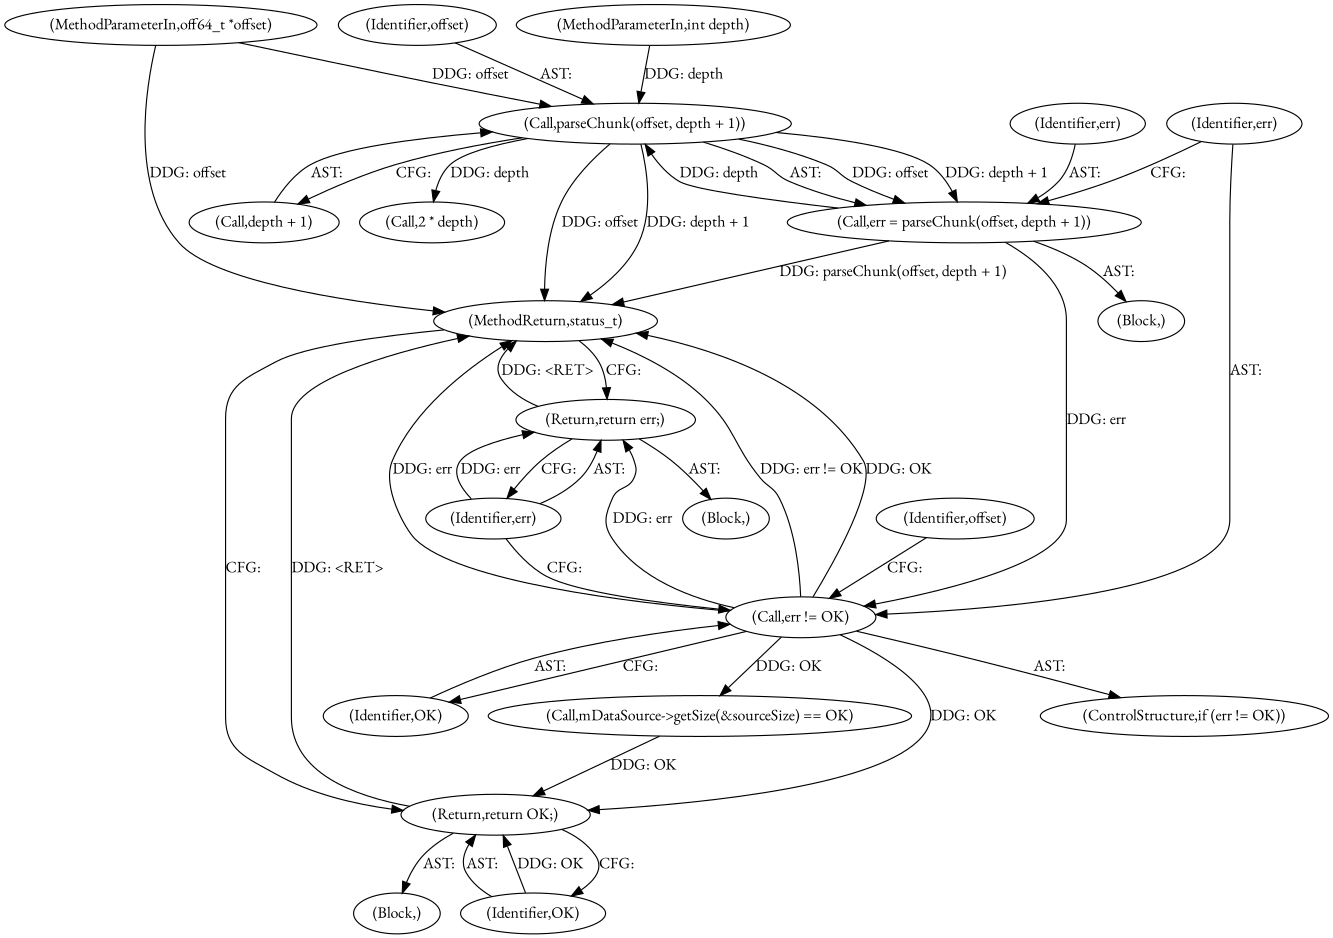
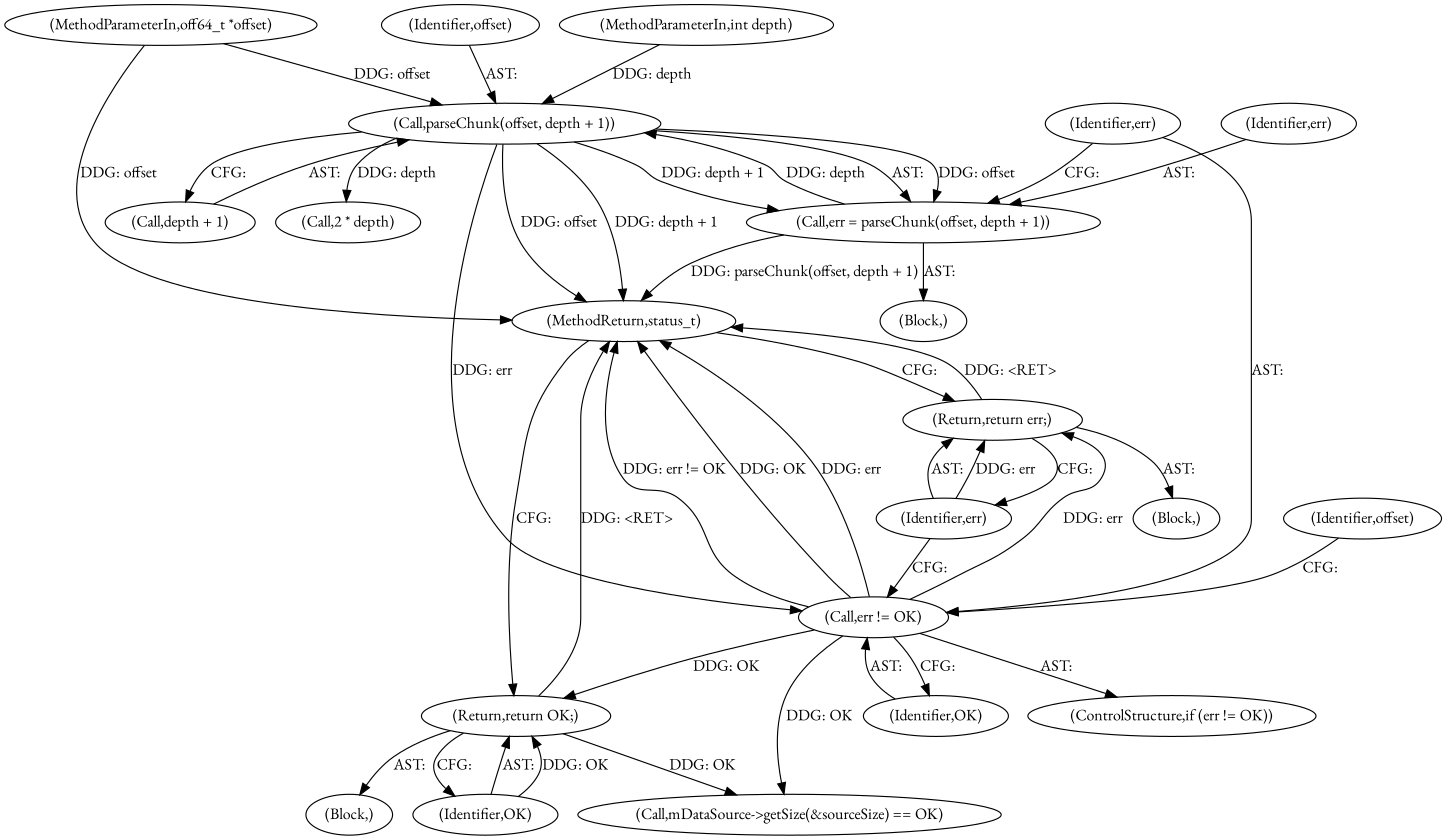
edge "(Call,err = parseChunk(offset, depth + 1))" -> "(Call,err != OK)": now "(Call,parseChunk(offset, depth + 1))" -> "(Call,err != OK)"
edge "(Call,mDataSource->getSize(&sourceSize) == OK)" -> "(Return,return OK;)": reversed
